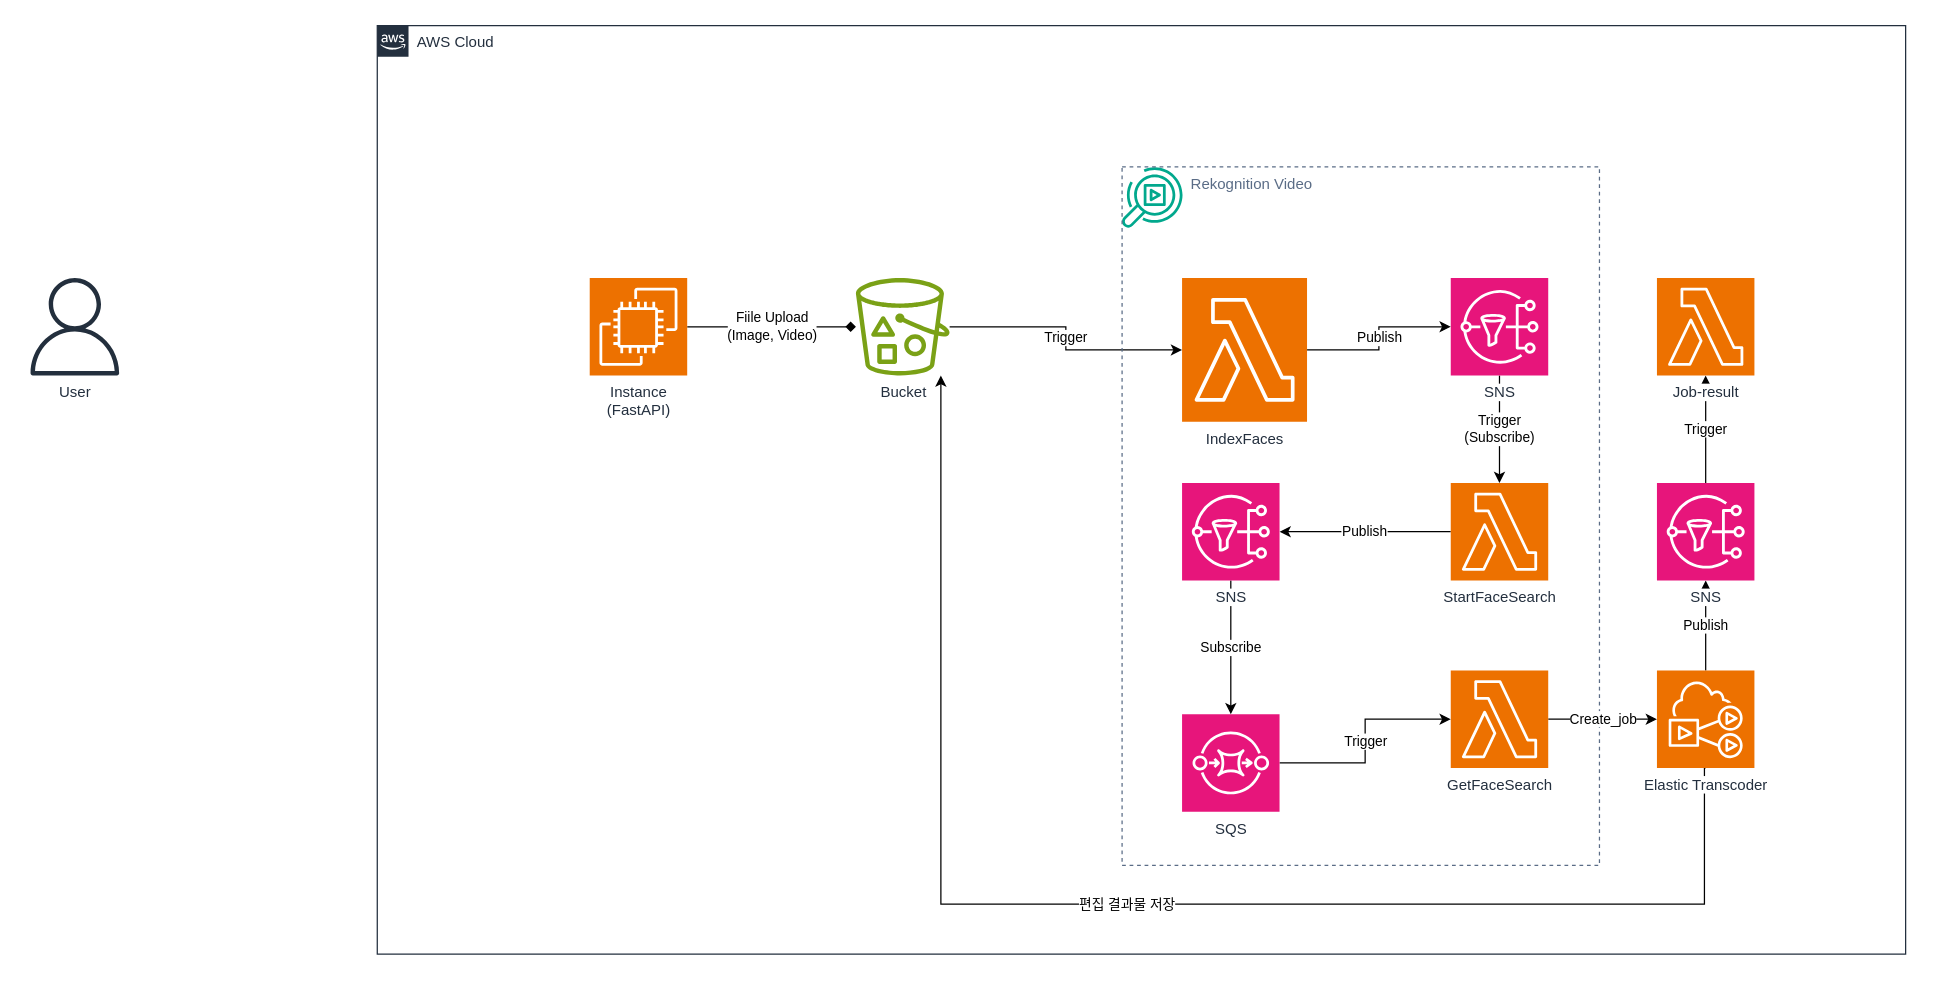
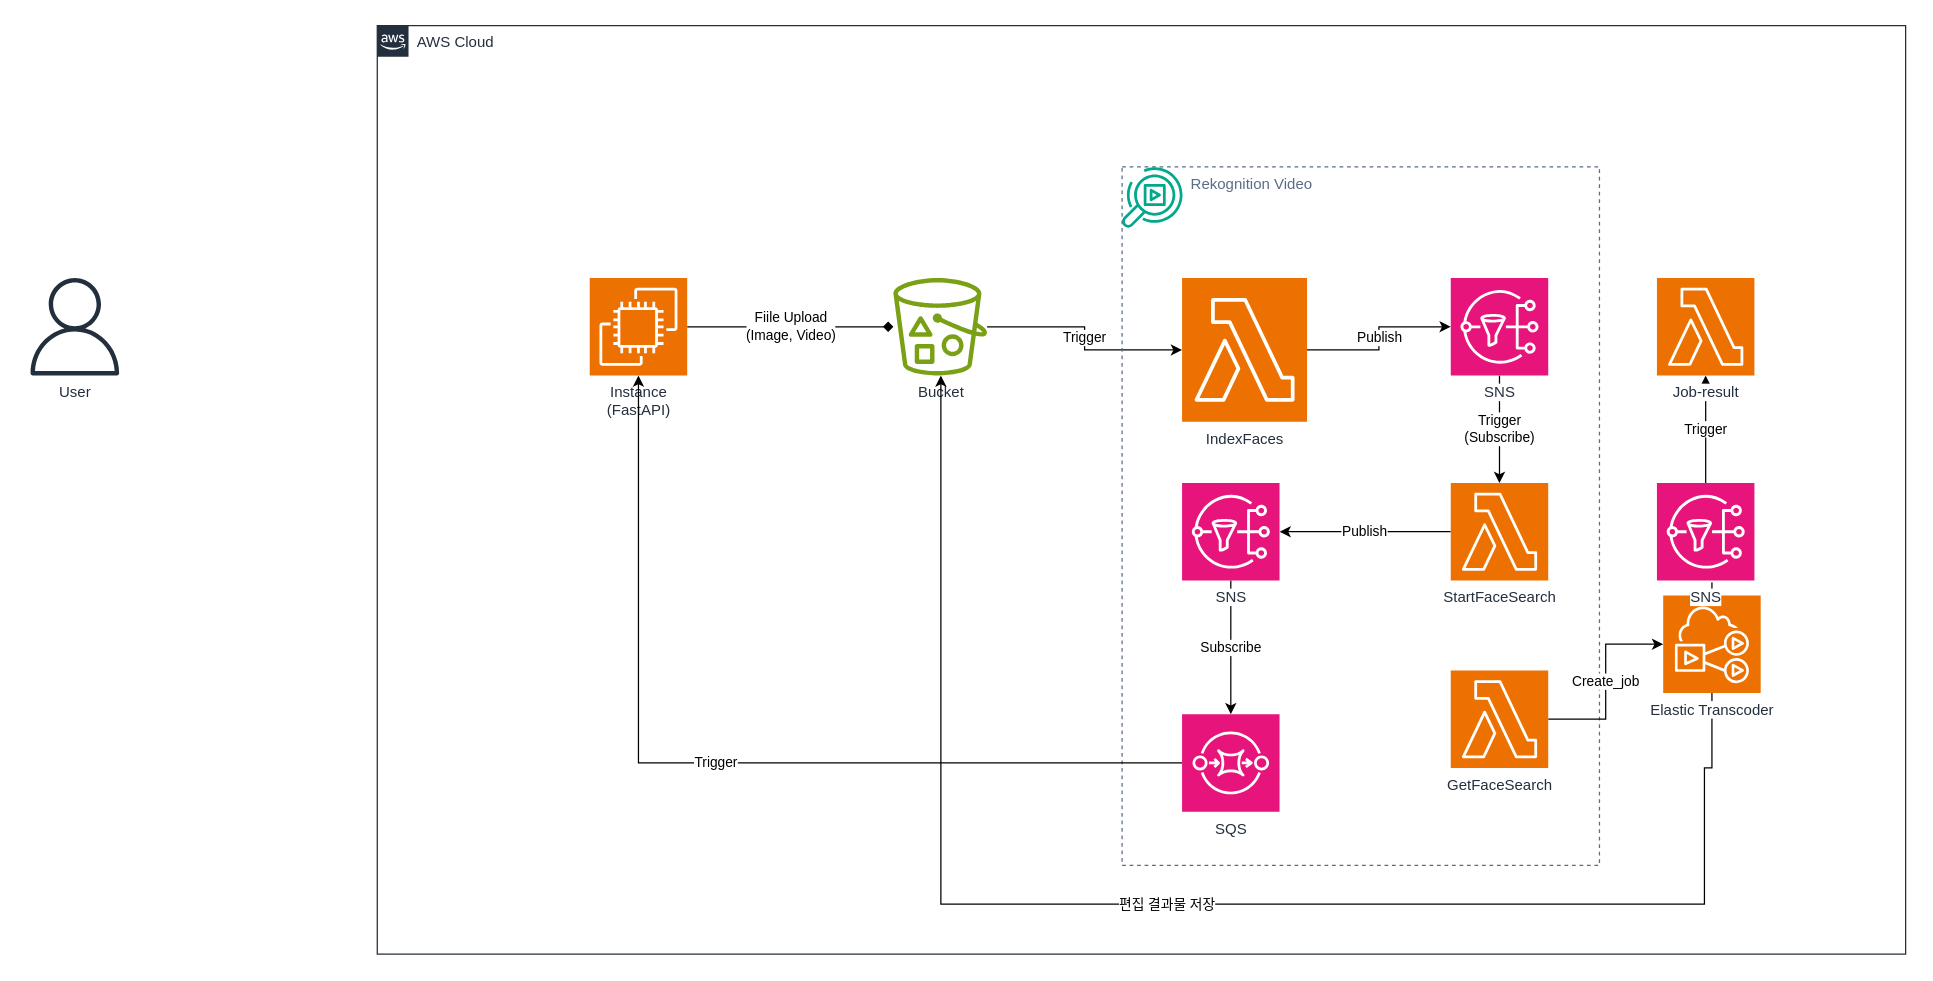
node "Bucket": moved (903, 327) -> (940, 327)
node "Elastic Transcoder": moved (1706, 719) -> (1712, 644)
edge "SQS" -> "GetFaceSearch": now "SQS" -> "Instance (FastAPI)"
